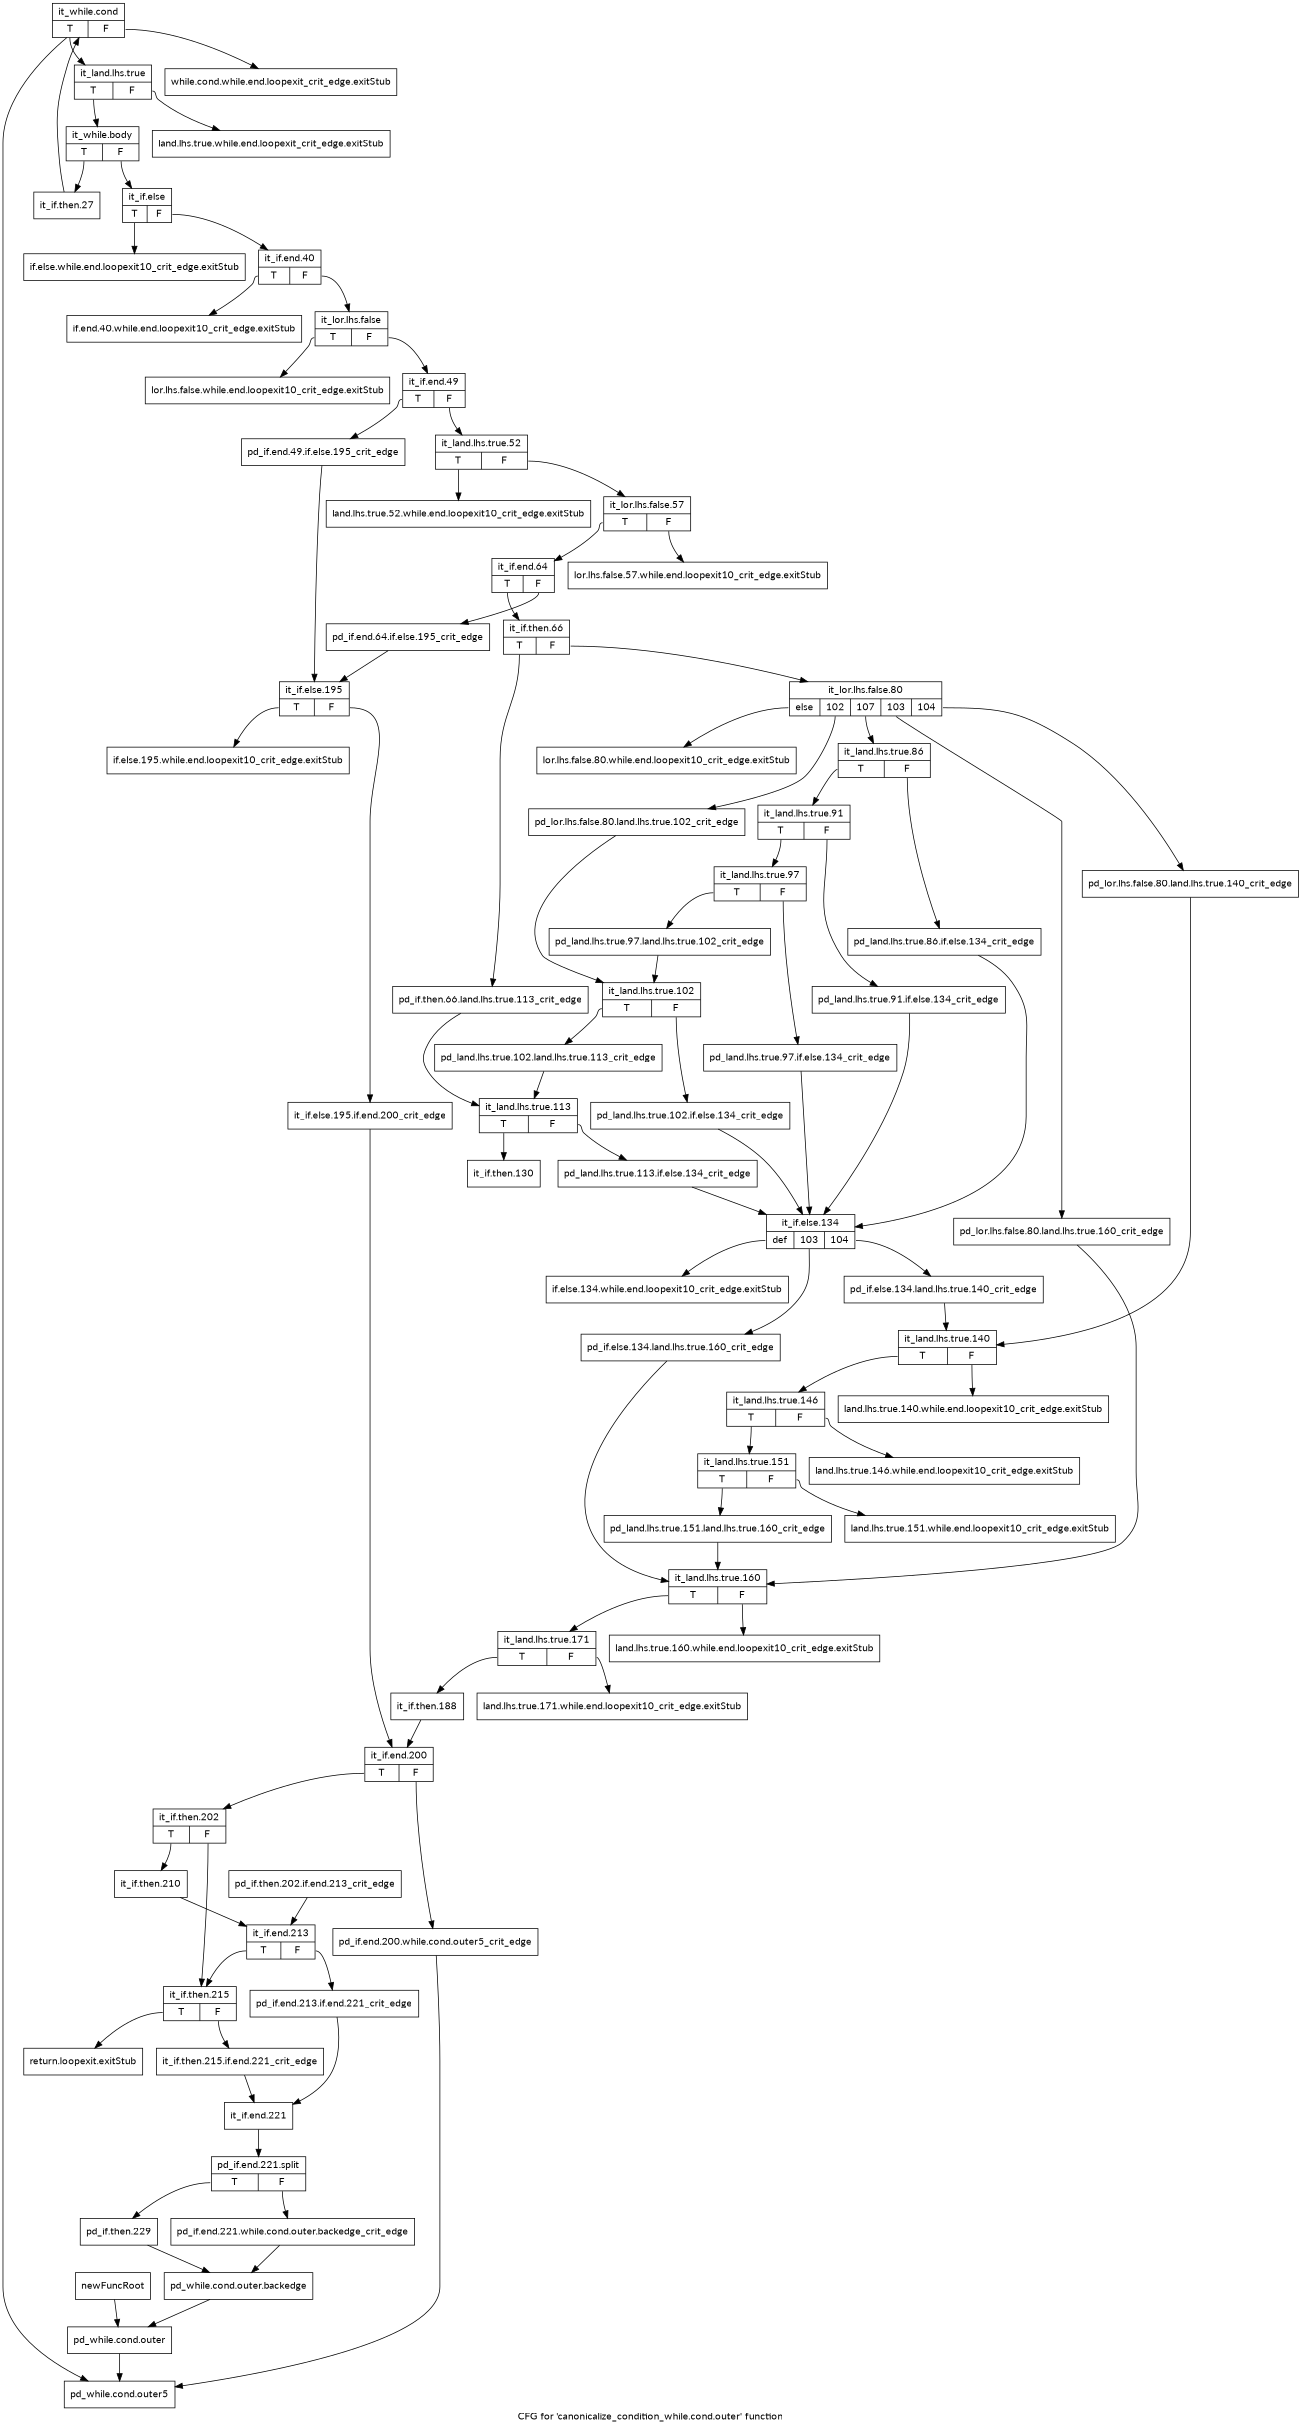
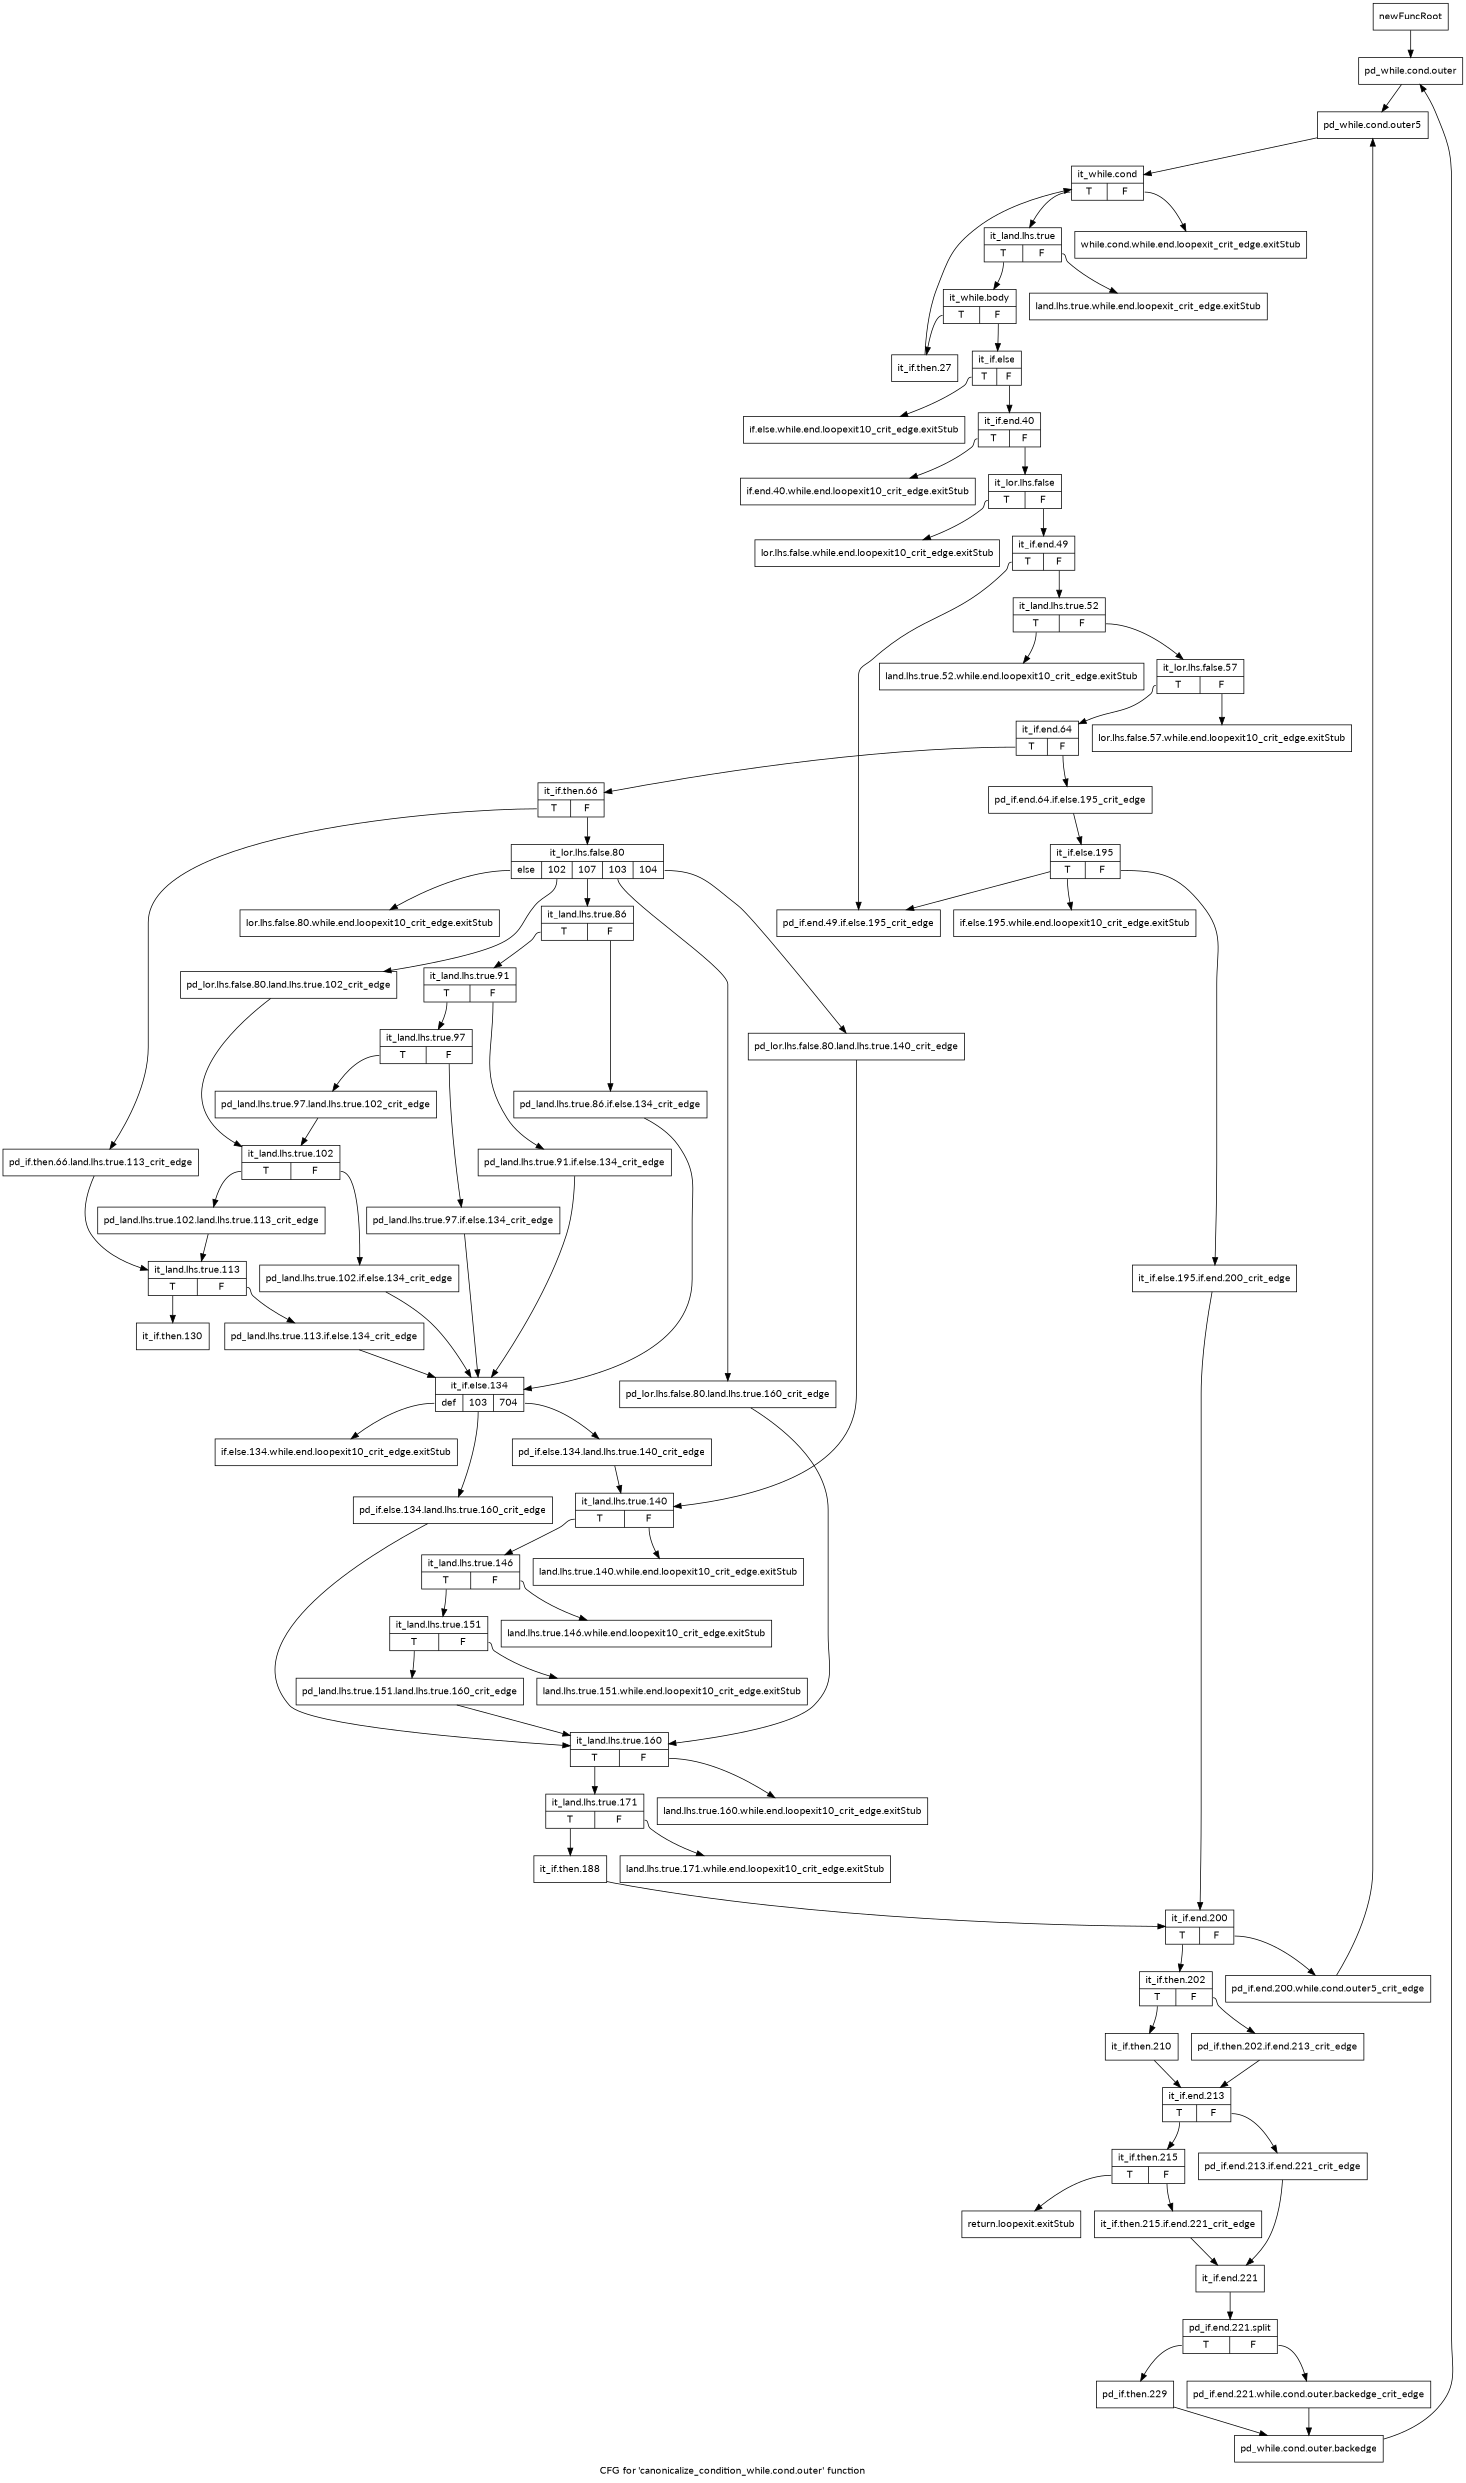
edge "pd_if.end.49.if.else.195_crit_edge" -> "it_if.else.195": reversed
edge "it_while.cond" -> "pd_while.cond.outer5": reversed
node "it_if.else.134": text "104" -> "704"
edge "it_if.then.202" -> "it_if.then.215": now "it_if.then.202" -> "pd_if.then.202.if.end.213_crit_edge"
